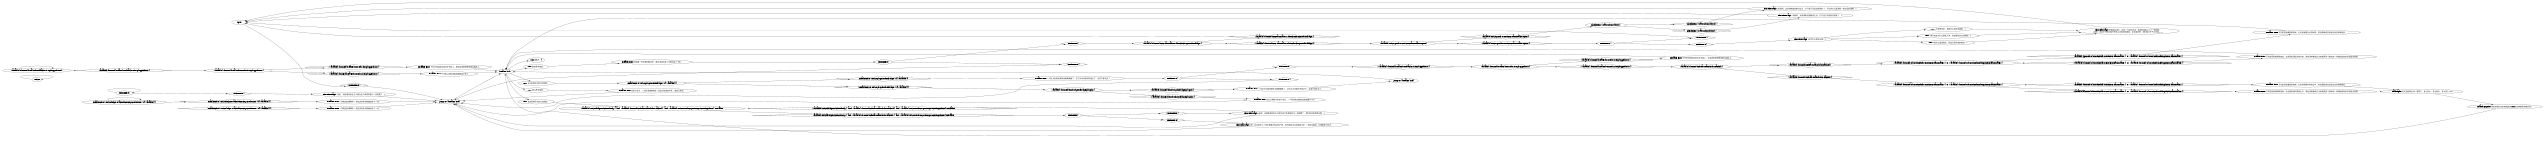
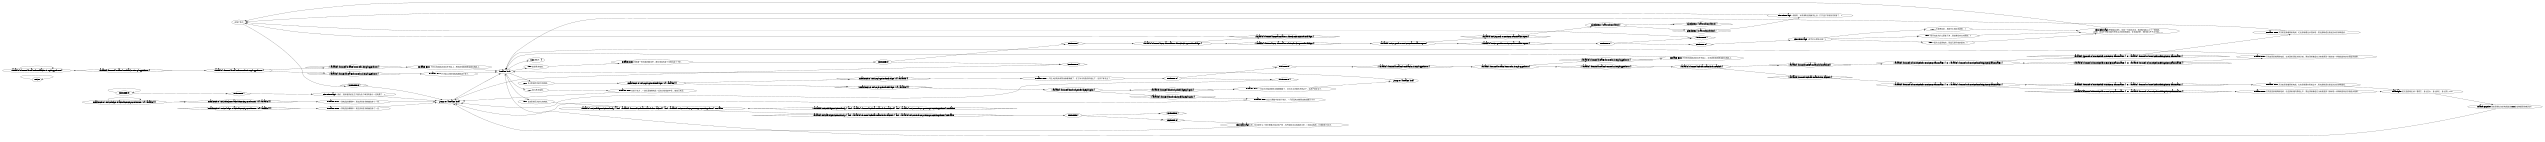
node "Kim Kitsuragi: “很聪明。冰淇淋制造机解冻之后，打开盖子应该就容易多了。不过我们还是需要一根合适的撬棍。”": removed
node "input": label "input" -> "在某个地方"
node "Kim Kitsuragi: “很好。这栋建筑的业主只能为这个畸形再多付一些电费了。我们回冰箱那里去吧。”": removed
